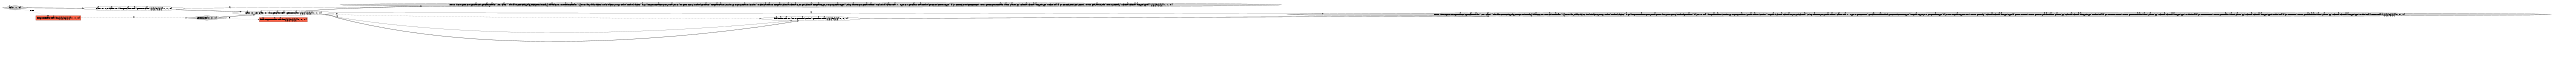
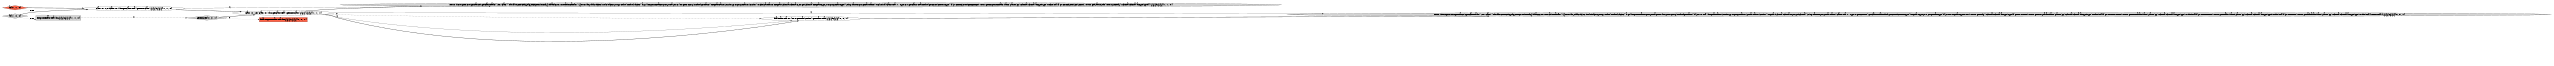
node "as['0', '1', '0']": fillcolor lightgray -> tomato
node "as['1', '0', '0']": added
node "ResponseBeanMeta rbm@@@2@@@['1', '1', '0']": fillcolor tomato -> lightgray
